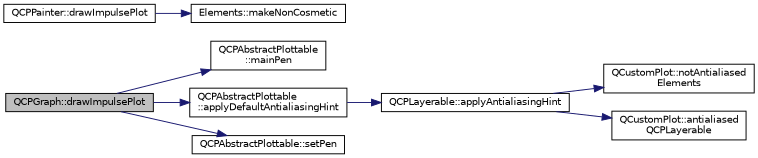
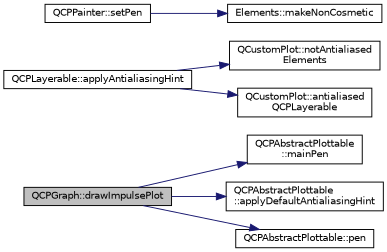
node "QCPPainter::drawImpulsePlot": label "QCPPainter::drawImpulsePlot" -> "QCPPainter::setPen"
edge "QCPAbstractPlottable ::applyDefaultAntialiasingHint" -> "QCPLayerable::applyAntialiasingHint": removed
node "QCPAbstractPlottable::setPen": label "QCPAbstractPlottable::setPen" -> "QCPAbstractPlottable::pen"
